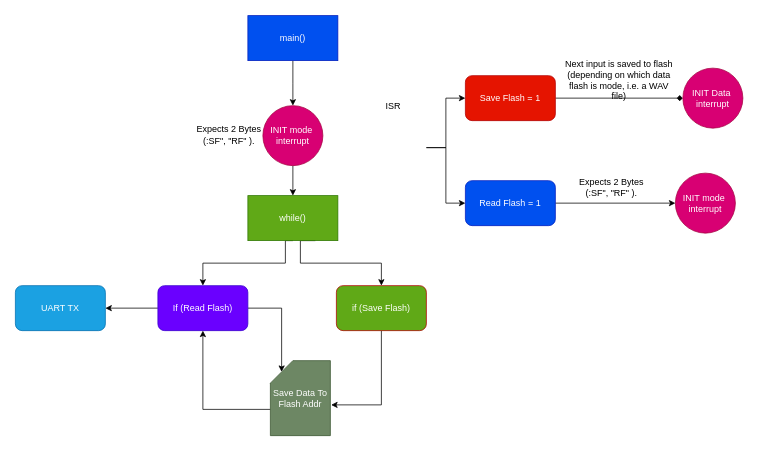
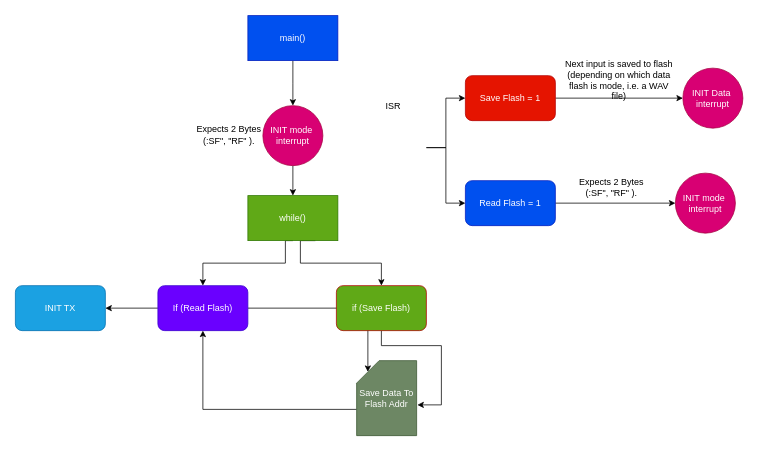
edge "Save Flash = 1" -> "INIT Data interrupt": arrowhead diamond -> classic
node "UART TX": label "UART TX" -> "INIT TX"
node "Save Data To Flash Addr": moved (300, 398) -> (387, 398)
